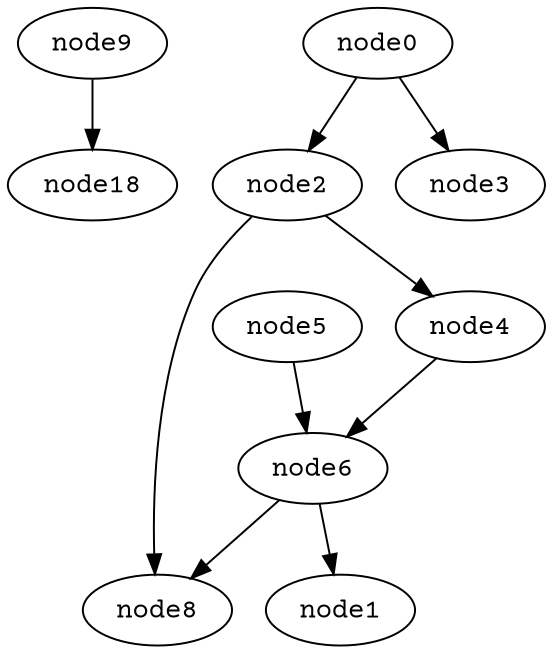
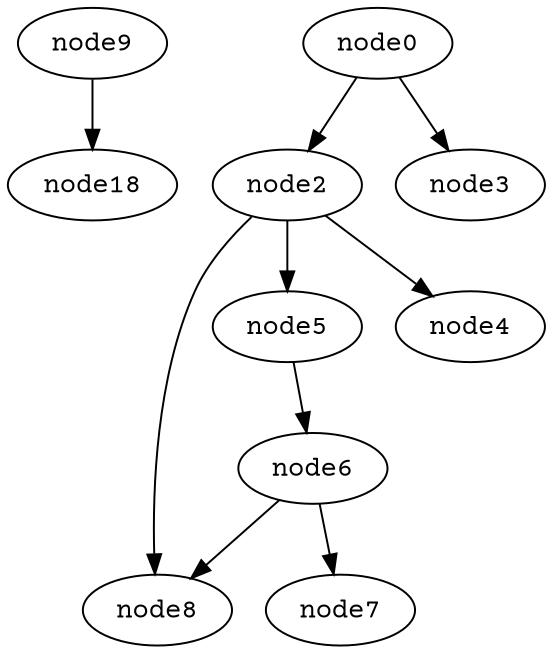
edge "node2" -> "node5": added
edge "node4" -> "node6": removed
node "node1": label "node1" -> "node7"
